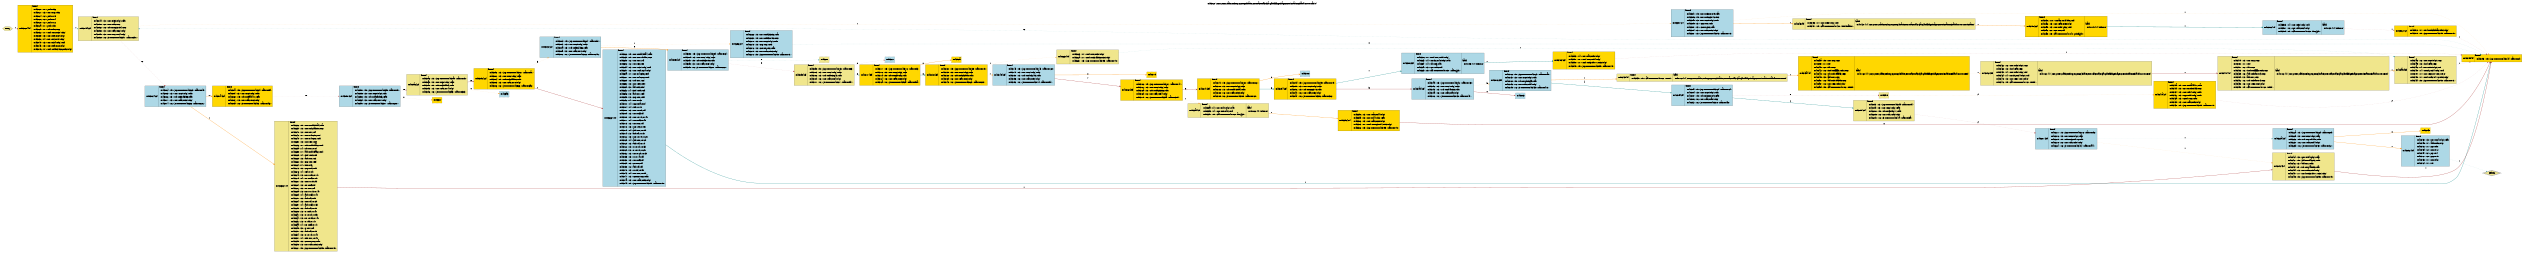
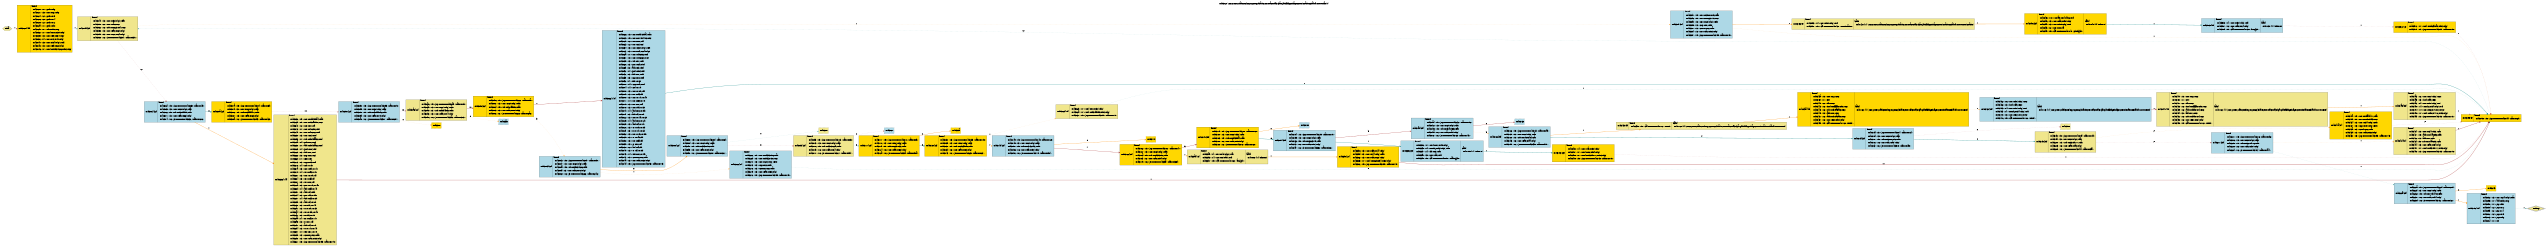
node "Entry": label "Entry" -> "Final"
edge "0x403623 [19]" -> "0x4034a3 [33]": now "0x403623 [19]" -> "0x403795 [5]"
node "0x403462 [25]": fillcolor khaki -> lightblue
node "0x403194 [25]": fillcolor gold -> lightblue
edge "0x40351e" -> "0x40341a [27]": now "0x4031f8 [25]" -> "0x40341a [27]"
edge "0x403064 [22]" -> "0x40307a [22]": color darkorange -> teal
edge "0x403636 [144]" -> "0x4034c4 [31]": now "0x403636 [144]" -> "0x403795 [5]"
